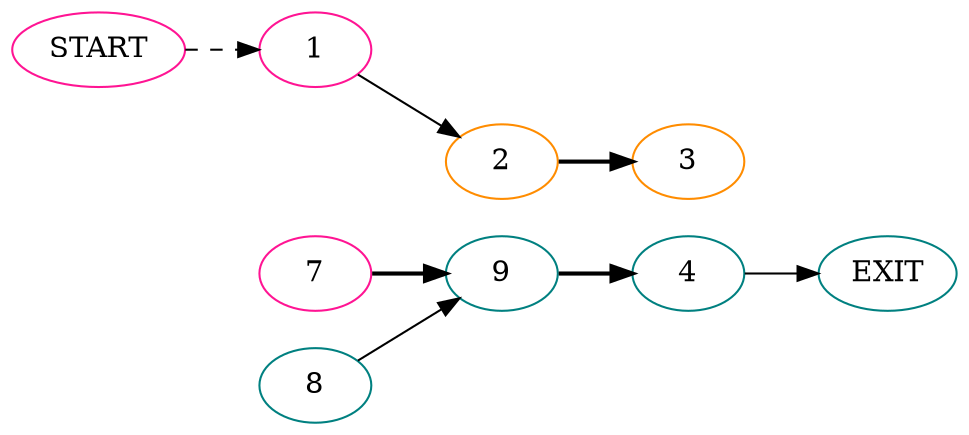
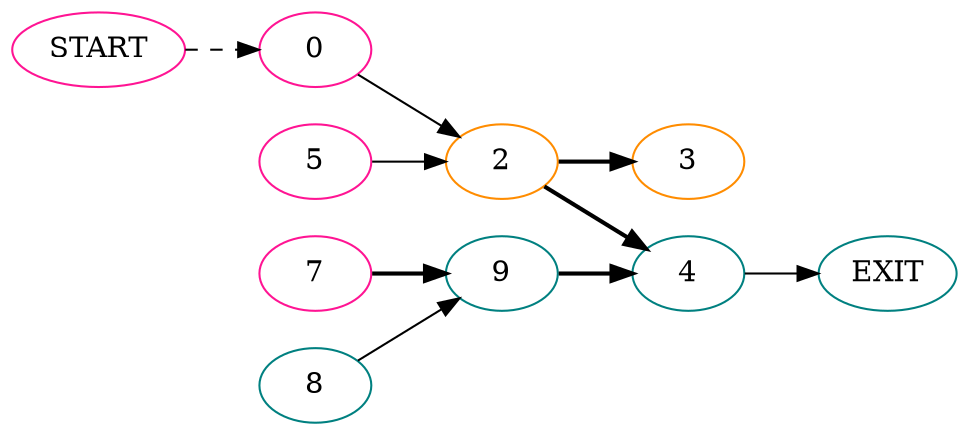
node "1": label "1" -> "0"
node "5": added
edge "2" -> "4": added
